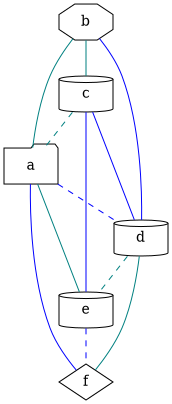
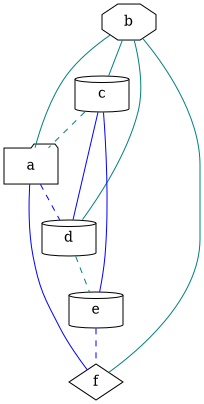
edge "b" -- "d": color blue -> teal
edge "a" -- "e": removed
edge "d" -- "f": now "b" -- "f"
